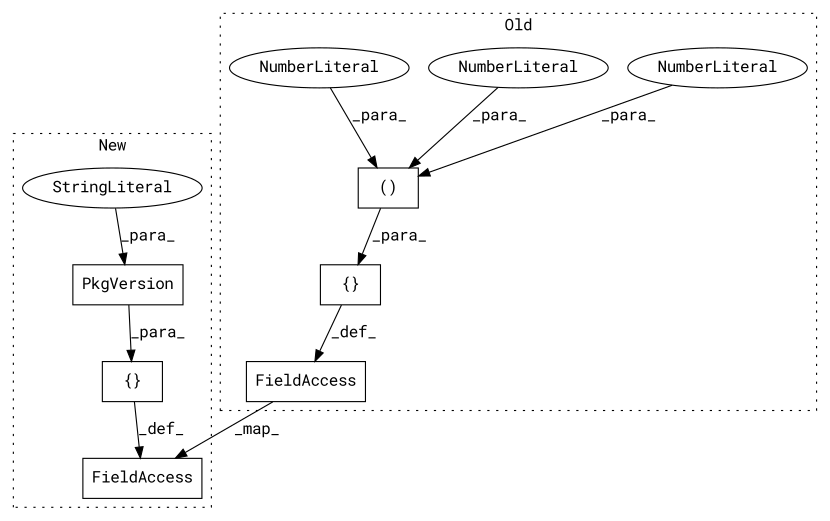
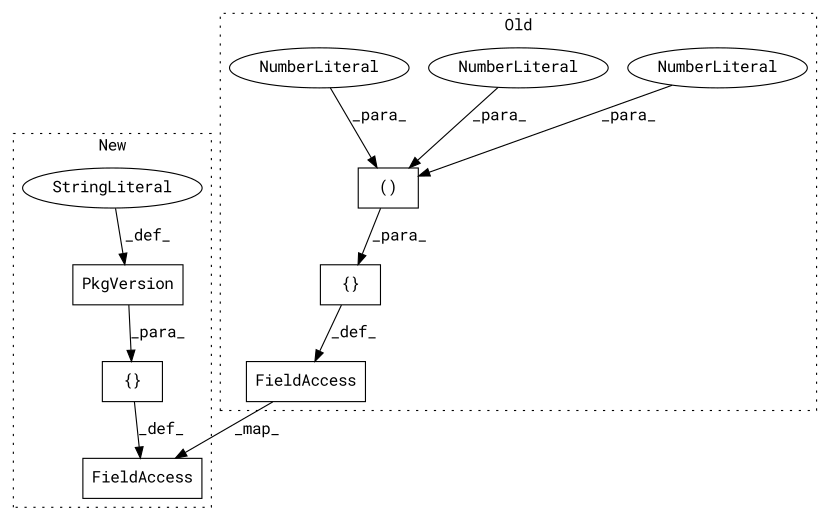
edge "StringLiteral" -> "PkgVersion": label "_para_" -> "_def_"
